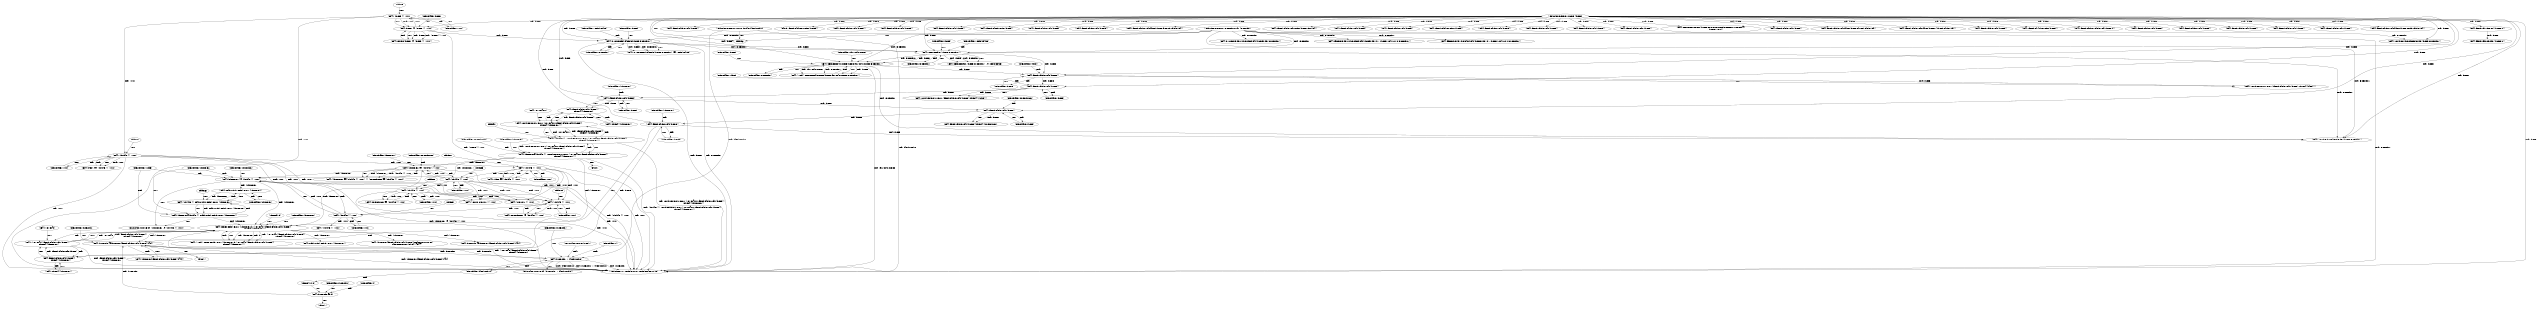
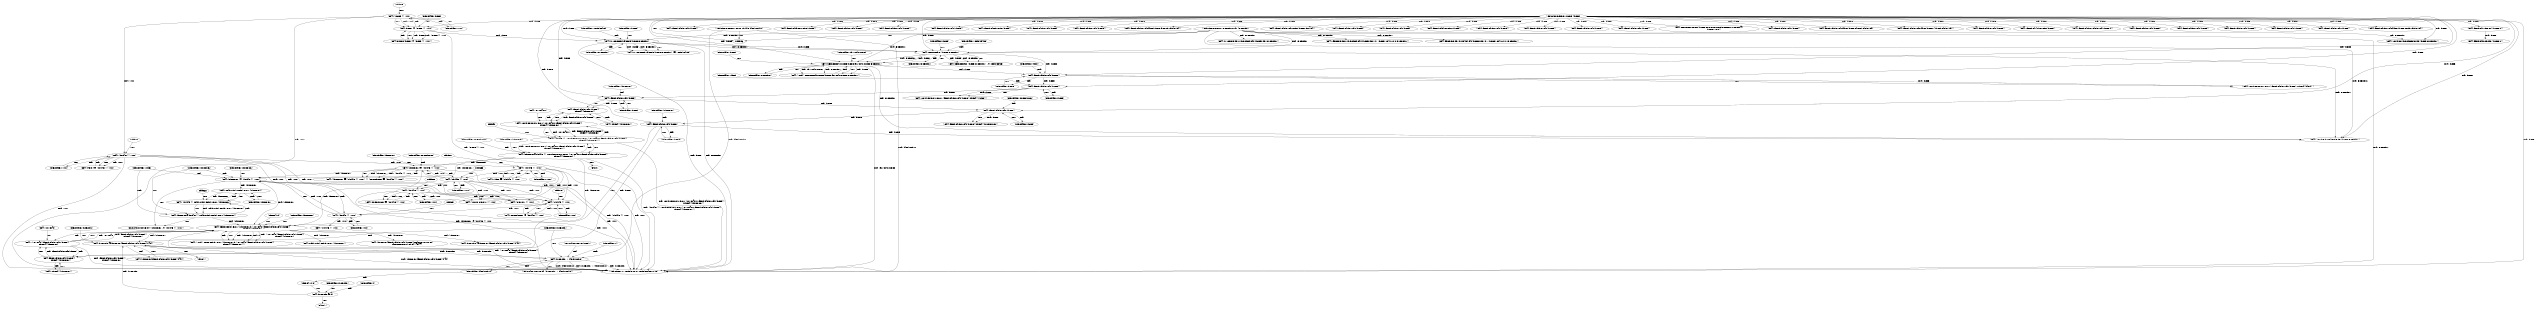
edge "(Call,image != (Image *) NULL)" -> "(Call,(Image *) NULL)": label "NULL: " -> "CFG: "
node "(Block,GetPixelGreenTraits(image))": label "(Block,GetPixelGreenTraits(image))" -> "(Call,GetPixelGreenTraits(image))"
